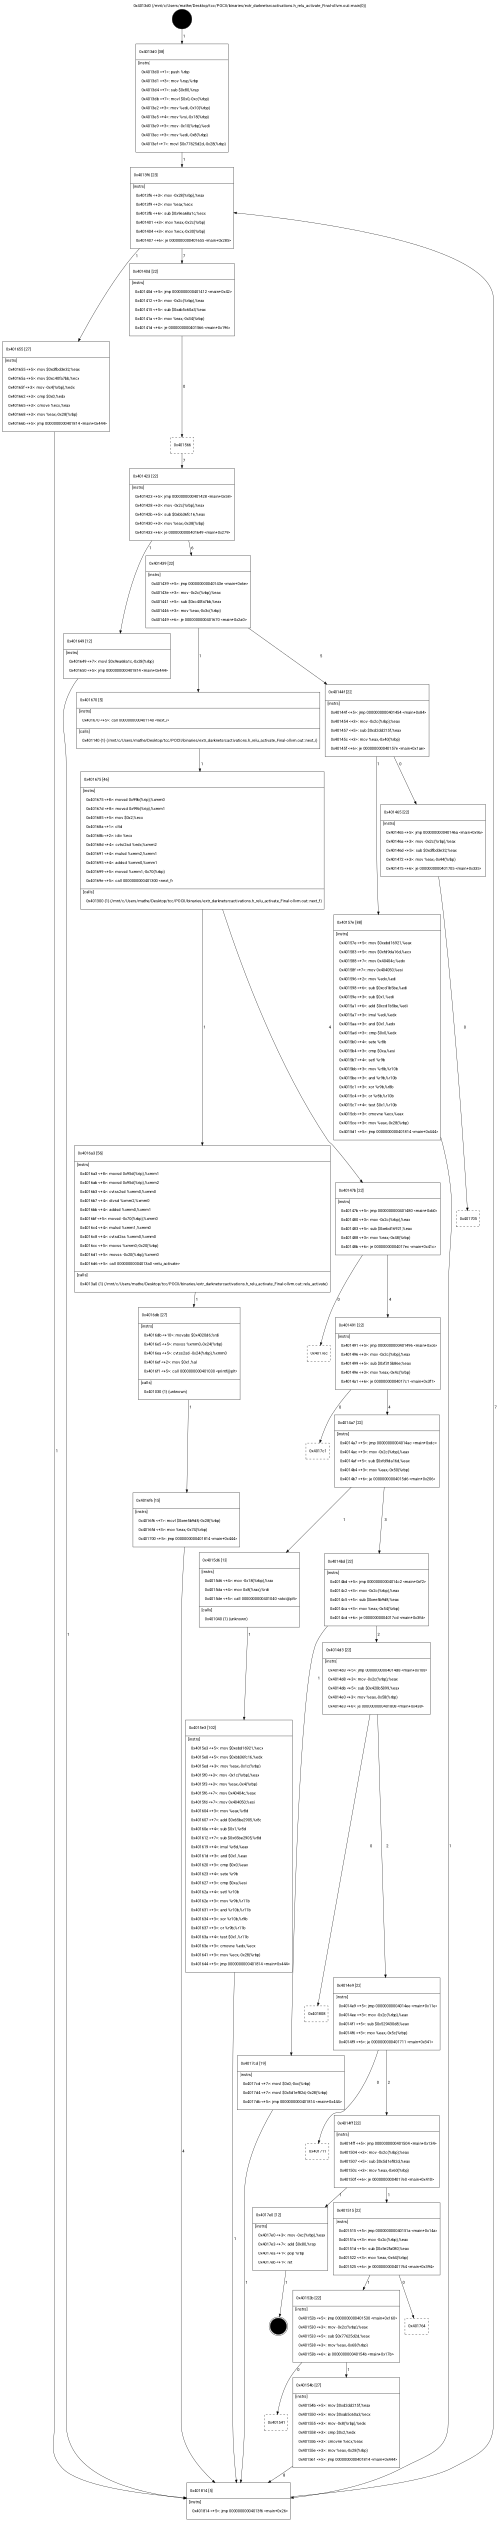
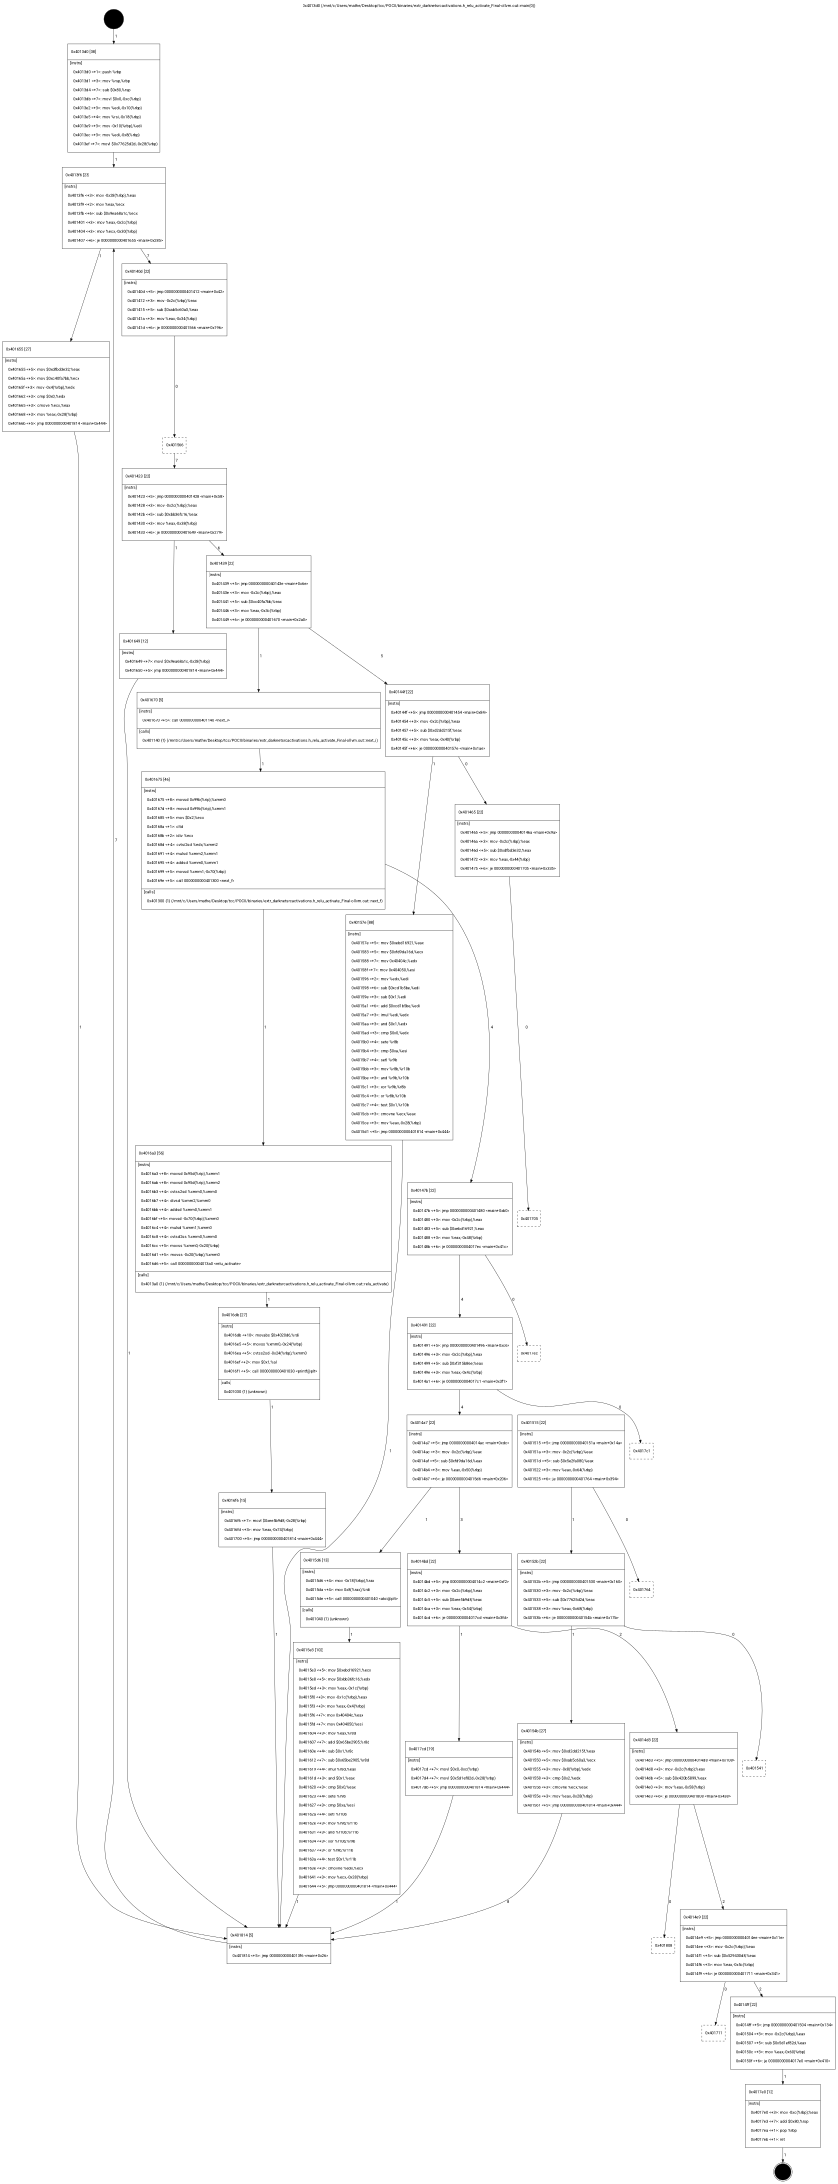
edge "0x4016f6 [15]" -> "0x401814 [5]": label " 4" -> " 1"
edge "0x4014ff [22]" -> "0x401515 [22]": removed, label "1"
